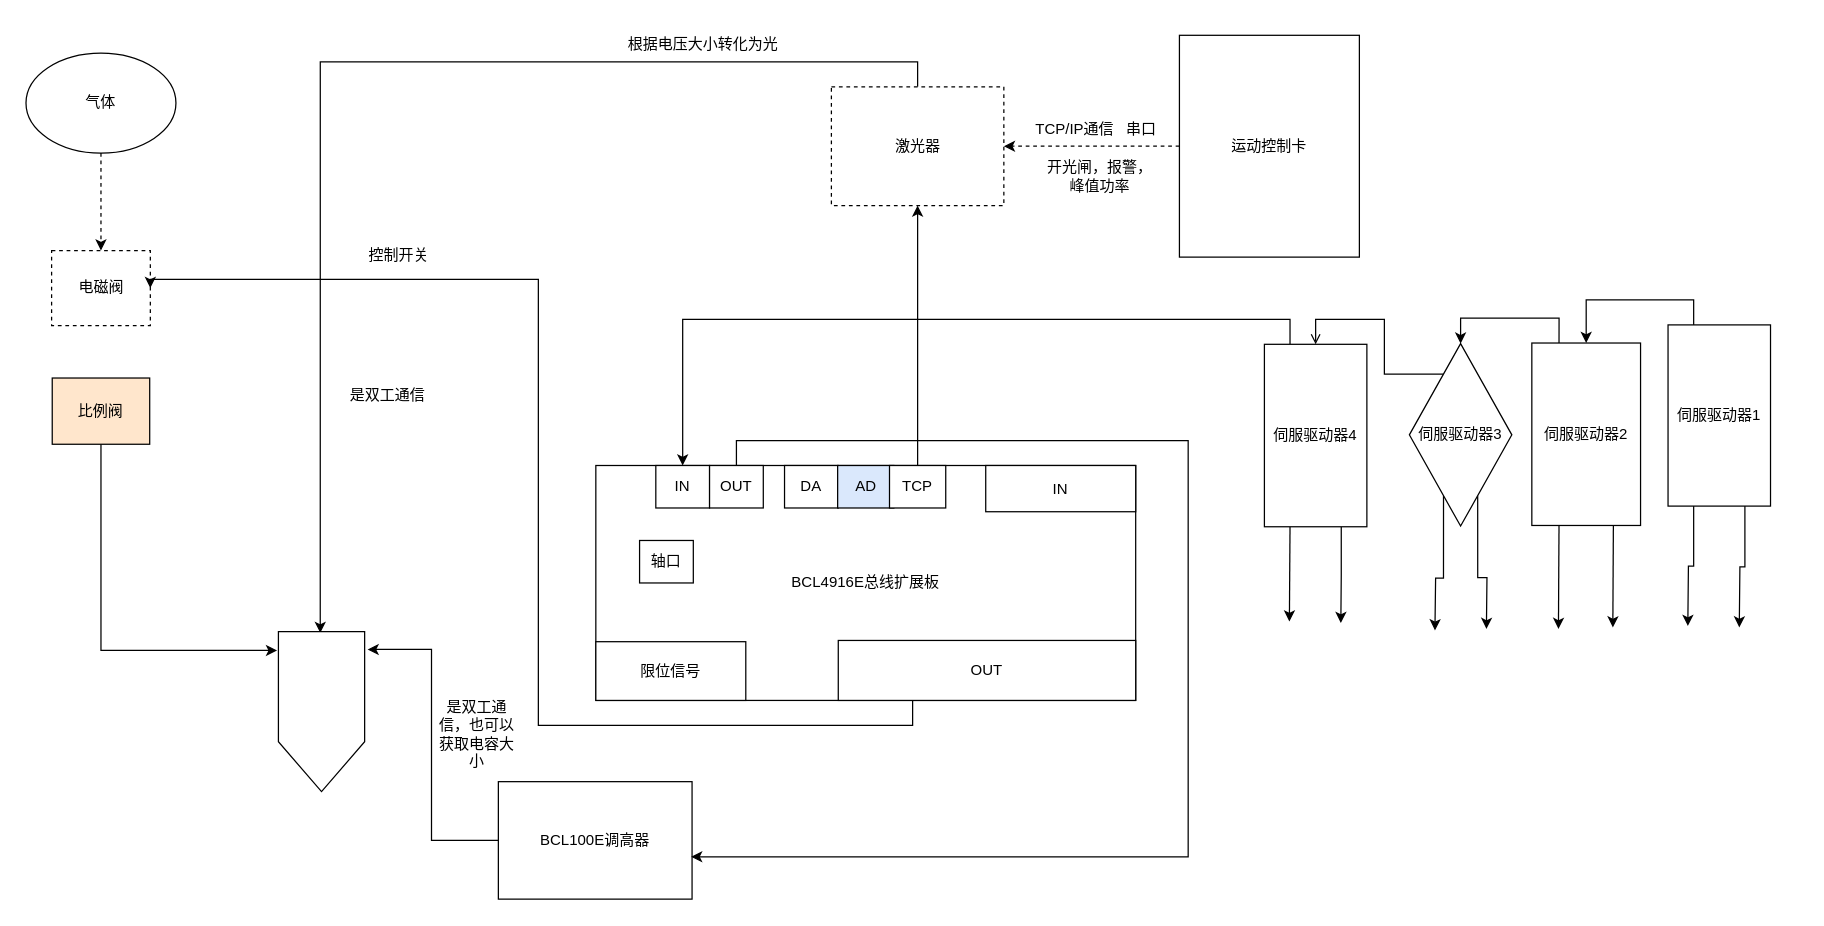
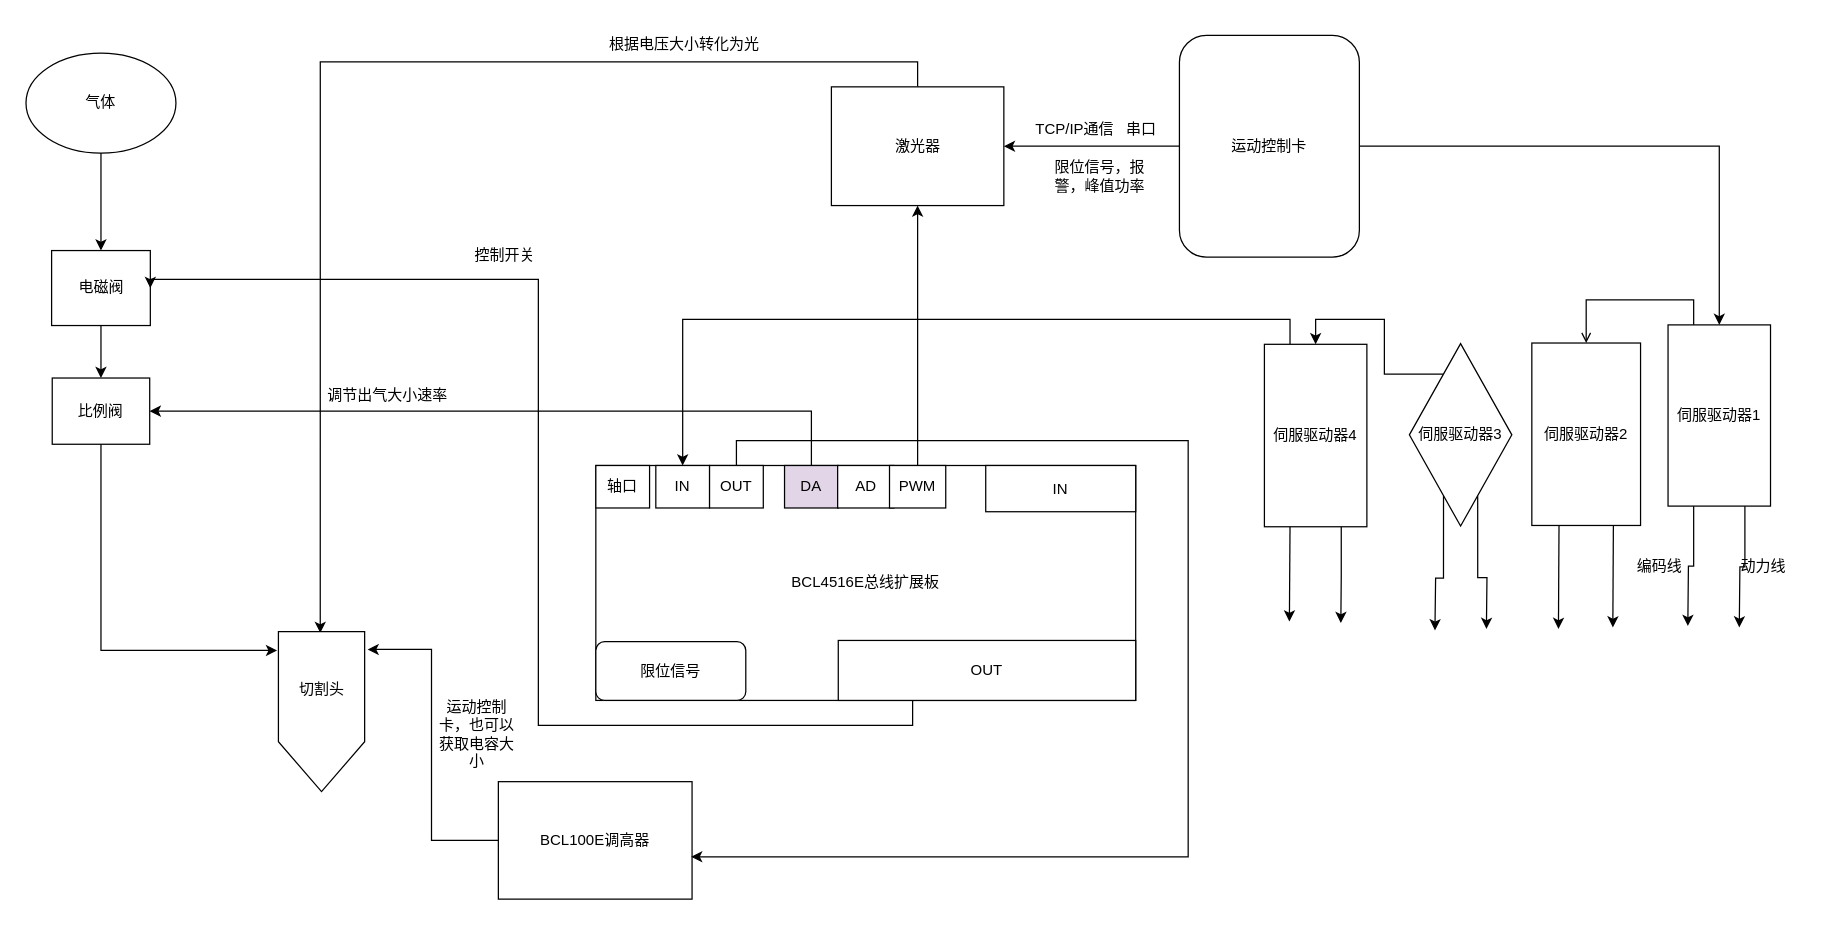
node "根据电压大小转化为光": moved (703, 44) -> (684, 44)
node "激光器": style dashed -> solid
edge "运动控制卡" -> "激光器": style dashed -> solid
node "运动控制卡": shape rectangle -> rounded rectangle
edge "运动控制卡" -> "伺服驱动器1": added
node "开光闸，报警，峰值功率": label "开光闸，报警，峰值功率" -> "限位信号，报警，峰值功率"
edge "气体" -> "电磁阀": style dashed -> solid
node "控制开关": moved (398, 256) -> (504, 256)
node "电磁阀": style dashed -> solid
edge "伺服驱动器2" -> "伺服驱动器3": removed
edge "伺服驱动器1" -> "伺服驱动器2": arrowhead classic -> open
edge "伺服驱动器3" -> "伺服驱动器4": arrowhead open -> classic
edge "电磁阀" -> "比例阀": added
node "是双工通信": label "是双工通信" -> "调节出气大小速率"
node "比例阀": fillcolor #ffe6cc -> #ffffff
edge "DA" -> "比例阀": added
node "DA": fillcolor #ffffff -> #e1d5e7
node "AD": fillcolor #dae8fc -> #ffffff
node "TCP": label "TCP" -> "PWM"
node "轴口": moved (666, 562) -> (623, 487)
node "编码线": added
node "动力线": added
node "BCL4916E总线扩展板": label "BCL4916E总线扩展板" -> "BCL4516E总线扩展板"
node "限位信号": shape rectangle -> rounded rectangle
node "切割头": added
node "是双工通信，也可以获取电容大小": label "是双工通信，也可以获取电容大小" -> "运动控制卡，也可以获取电容大小"
